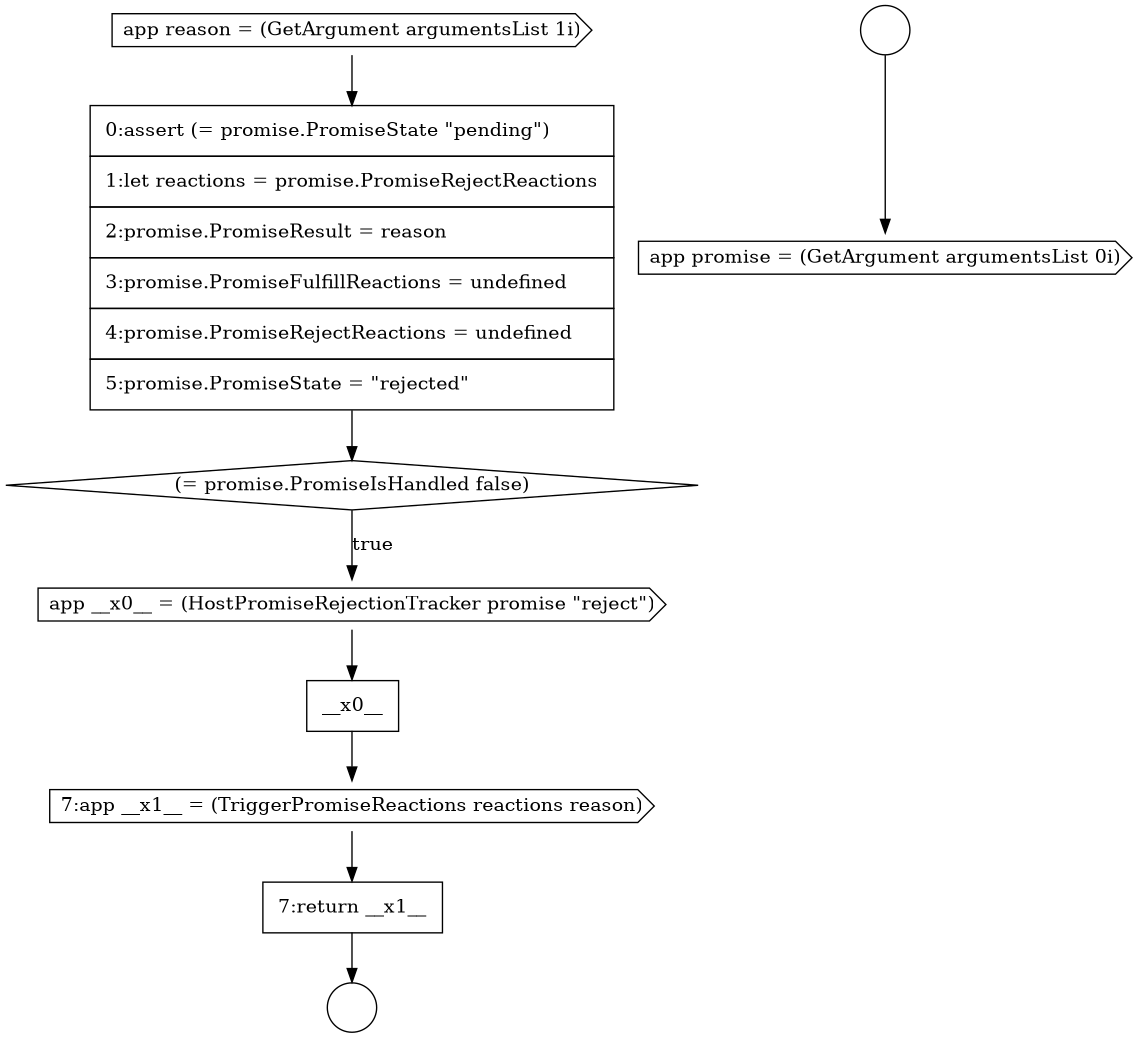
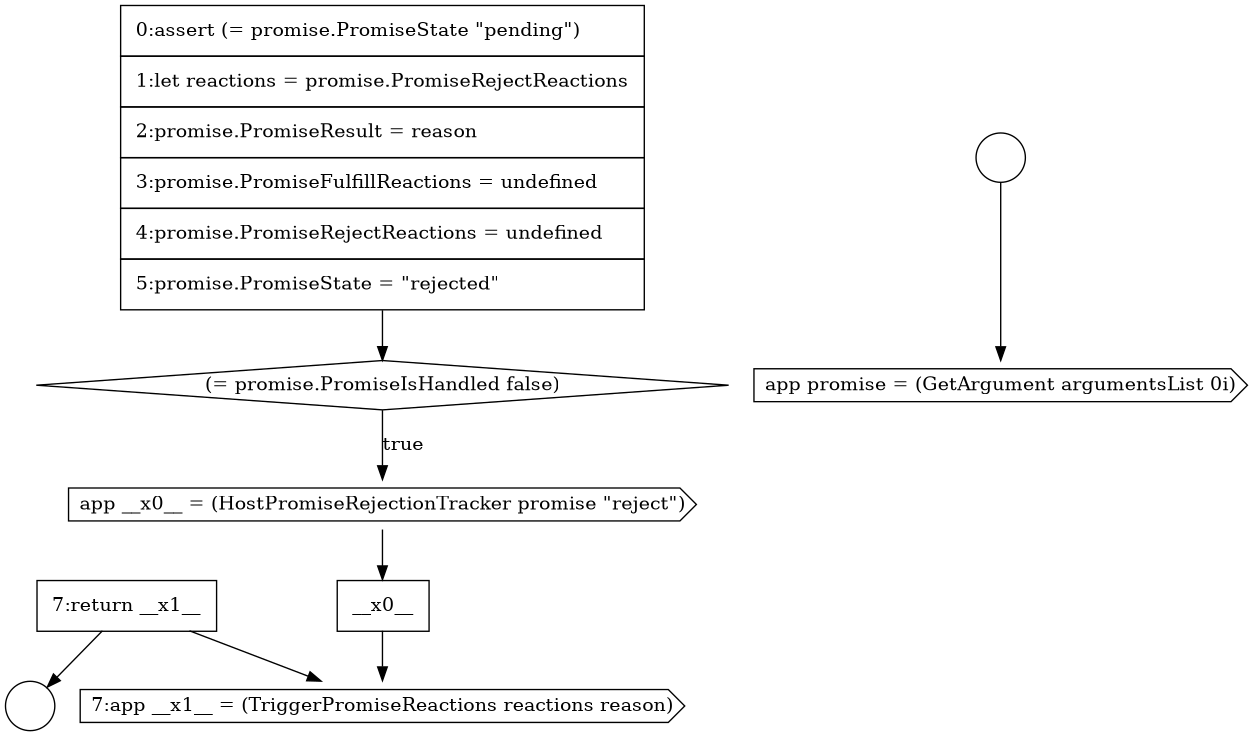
node "app reason = (GetArgument argumentsList 1i)": removed
edge "7:app __x1__ = (TriggerPromiseReactions reactions reason)" -> "7:return __x1__": reversed
